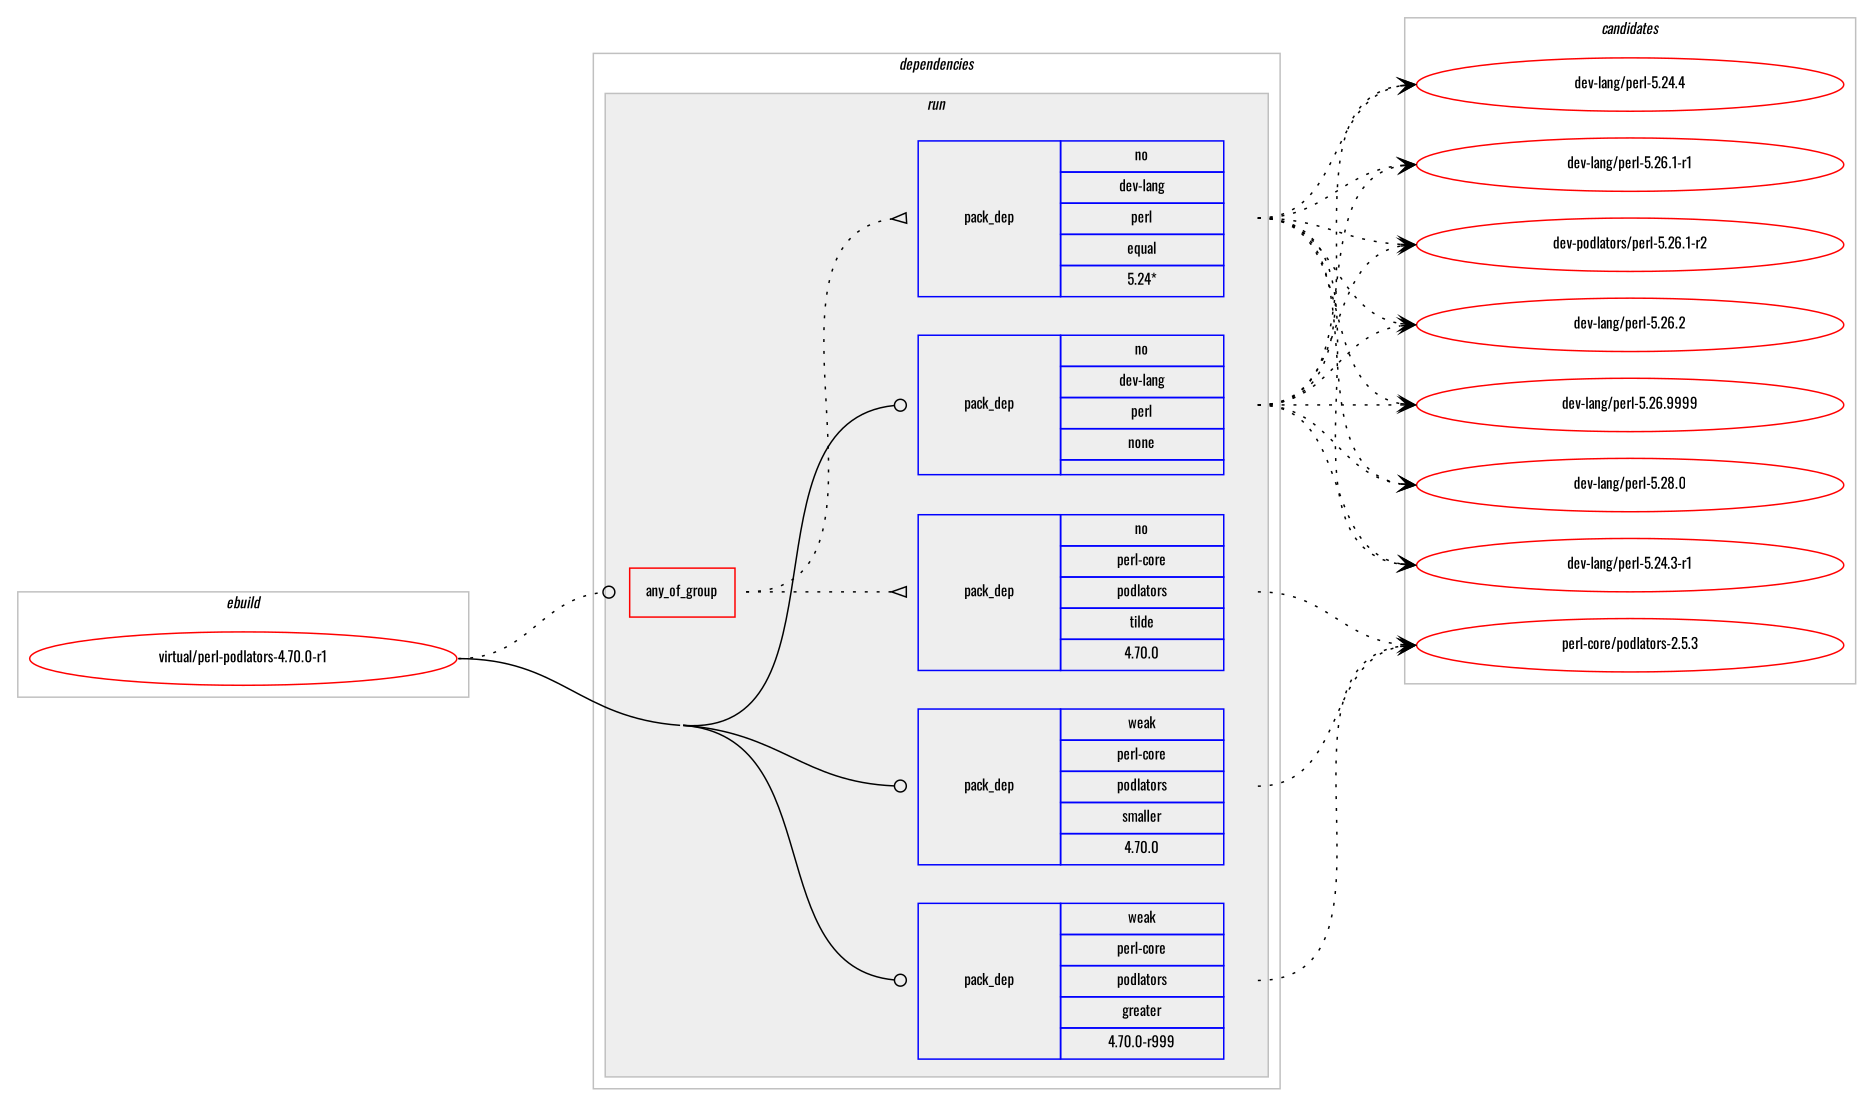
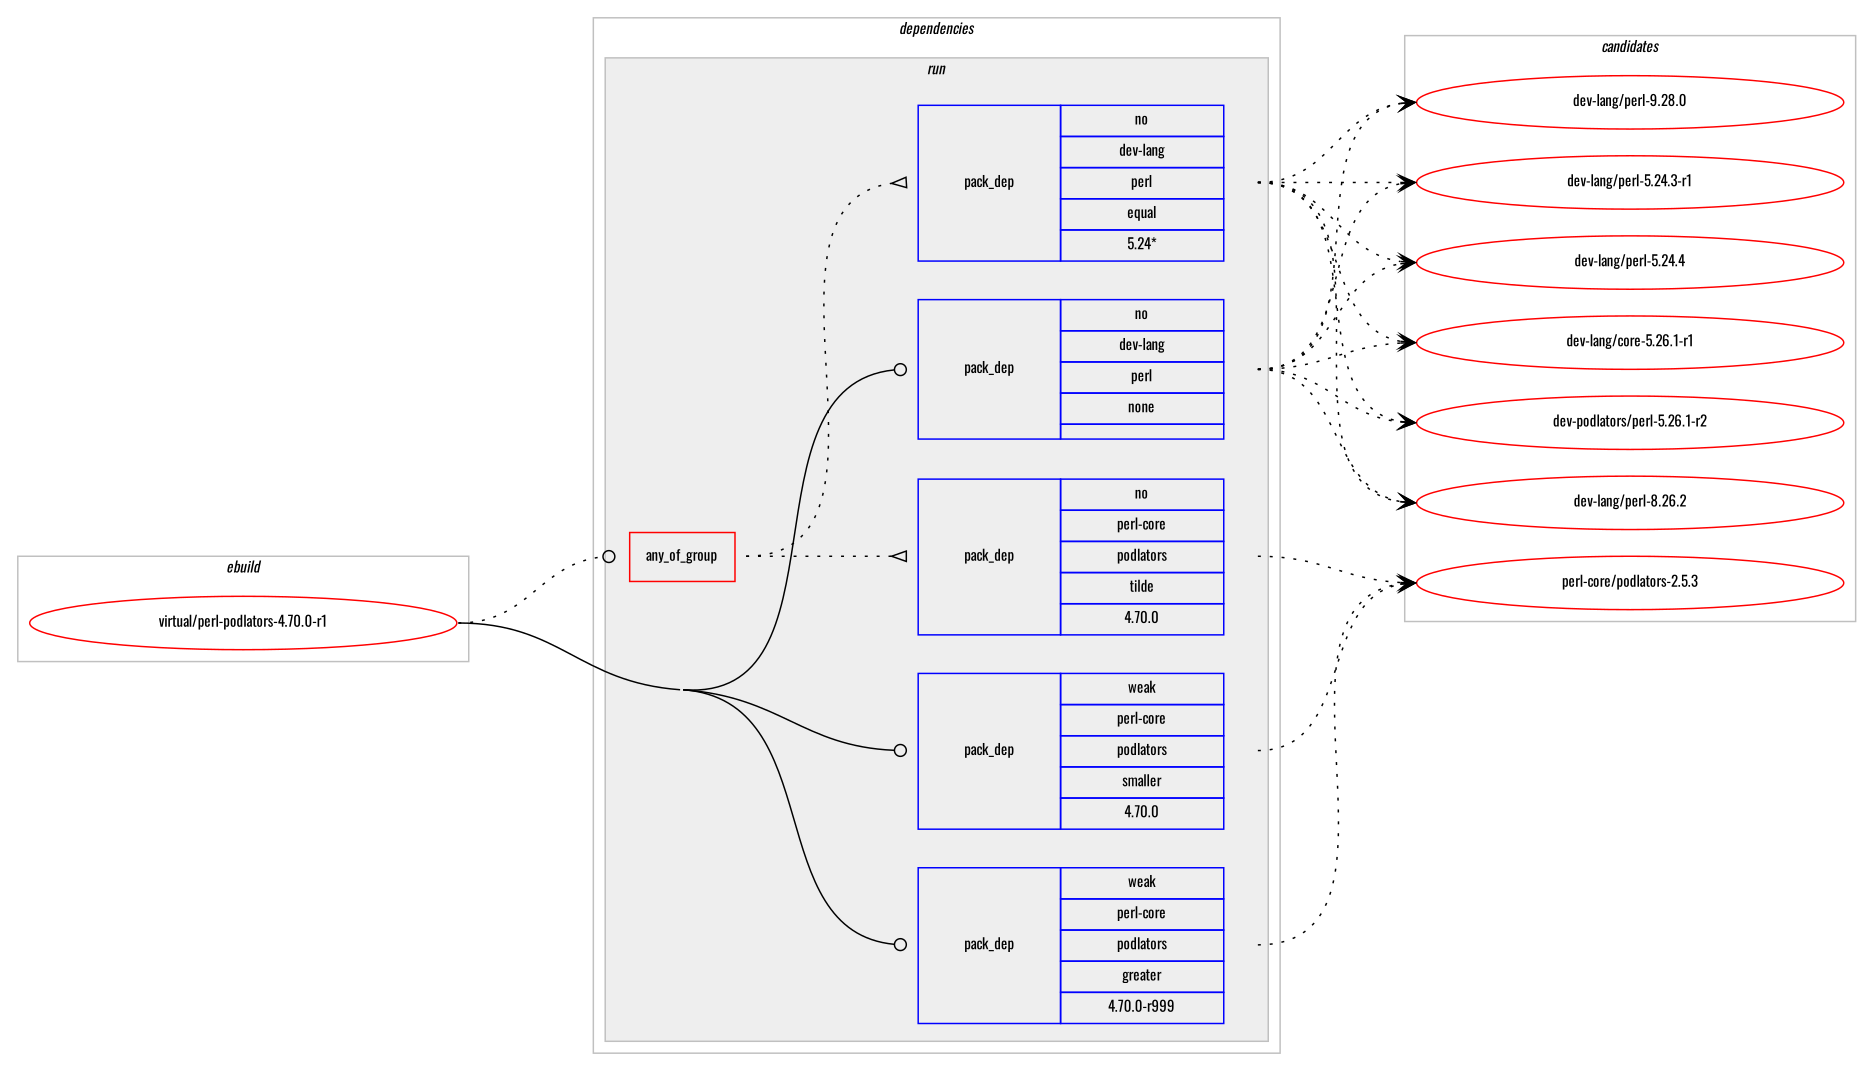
node "dev-lang/perl-5.26.1-r1": label "dev-lang/perl-5.26.1-r1" -> "dev-lang/core-5.26.1-r1"
node "dev-lang/perl-5.26.2": label "dev-lang/perl-5.26.2" -> "dev-lang/perl-8.26.2"
node "dev-lang/perl-5.26.9999": removed
node "dev-lang/perl-5.28.0": label "dev-lang/perl-5.28.0" -> "dev-lang/perl-9.28.0"
